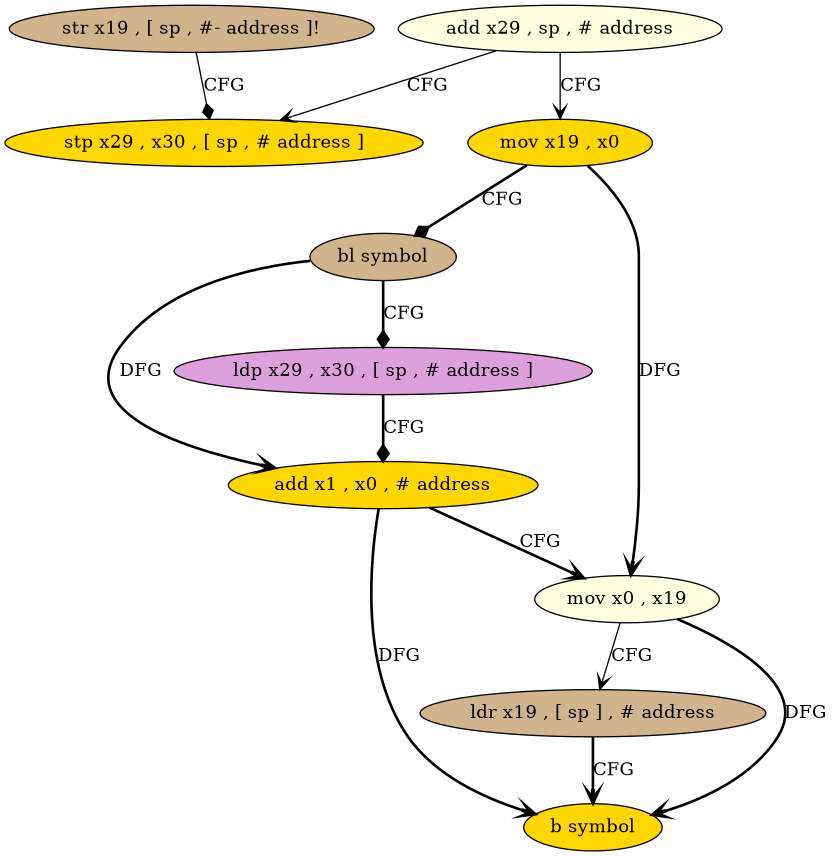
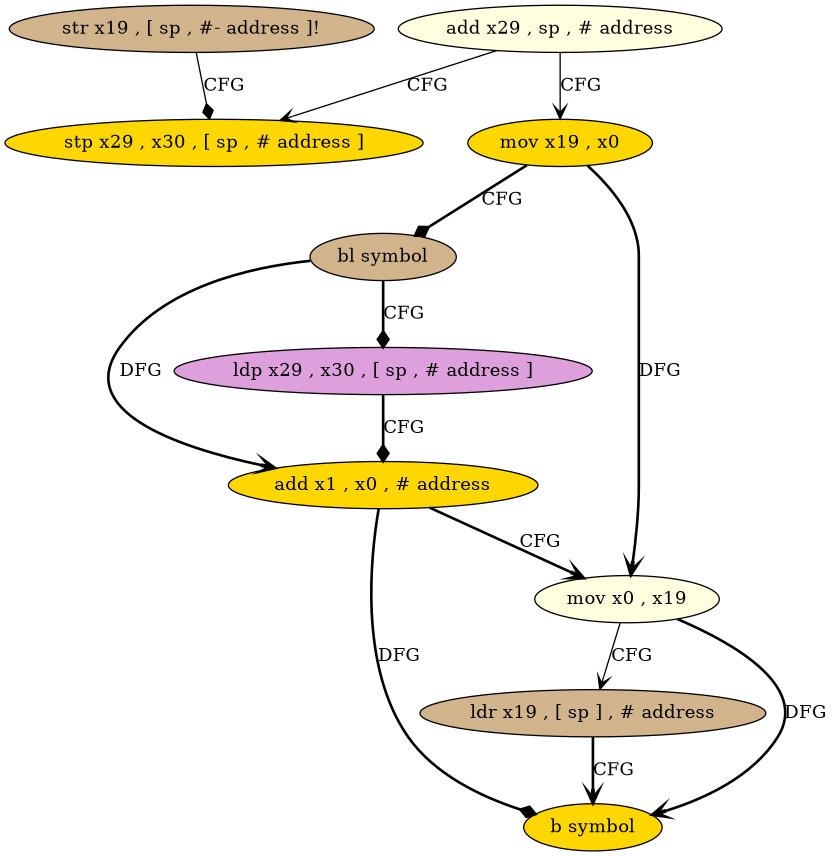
edge "add x1 , x0 , # address" -> "b symbol": arrowhead vee -> diamond
